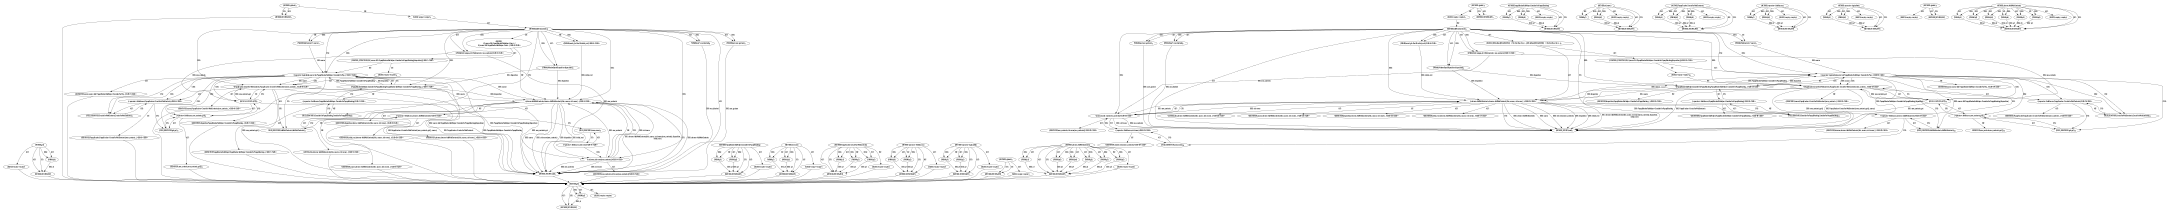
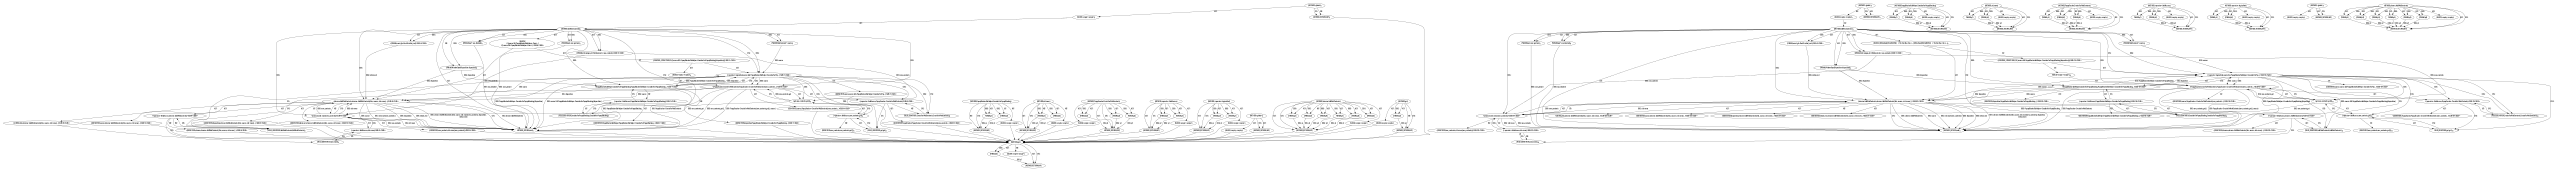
edge "<(std.move,std::move(new_contents))<SUB>9</SUB>>" -> "<(<operator>.fieldAccess,std::move)<SUB>9</SUB>>": added, label "AST:"
node "<(IDENTIFIER,std,std::move(new_contents))<SUB>20</SUB>>": removed
